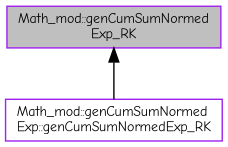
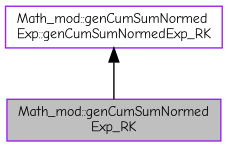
edge "Math_mod::genCumSumNormed Exp::genCumSumNormedExp_RK" -> "Math_mod::genCumSumNormed Exp_RK": reversed
